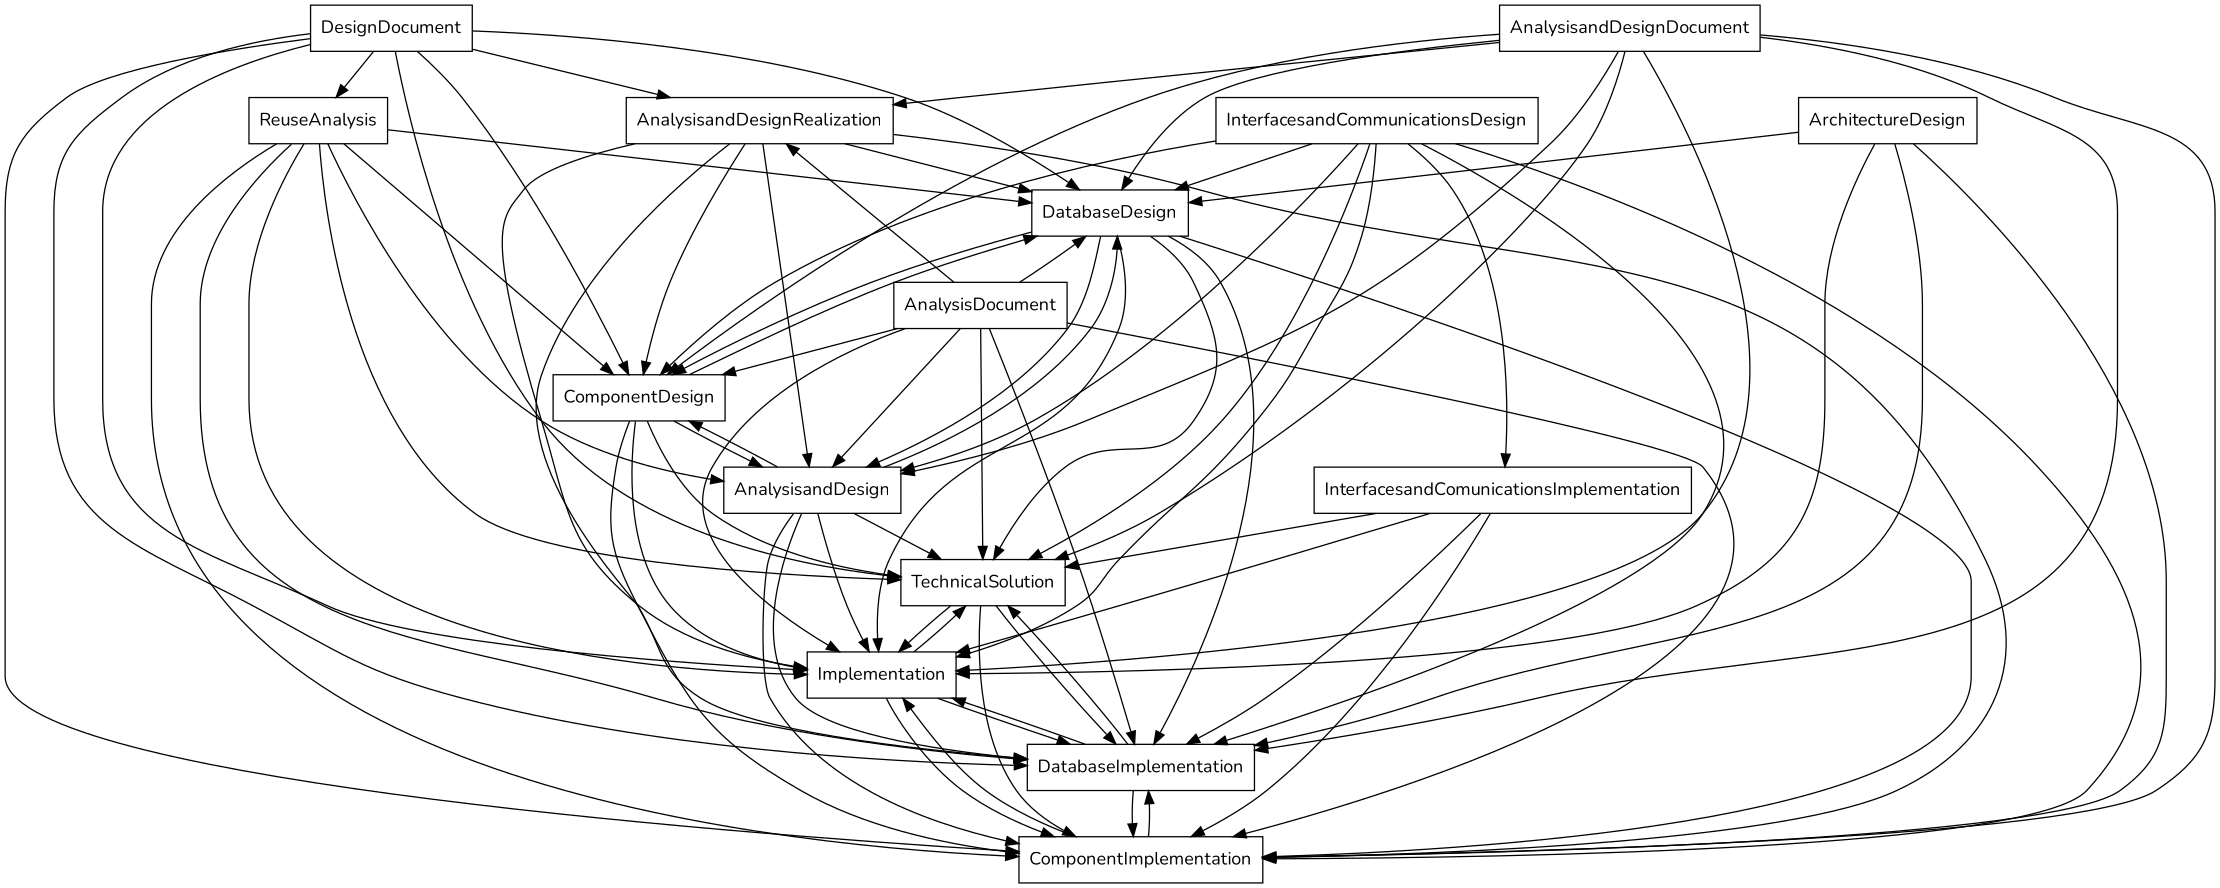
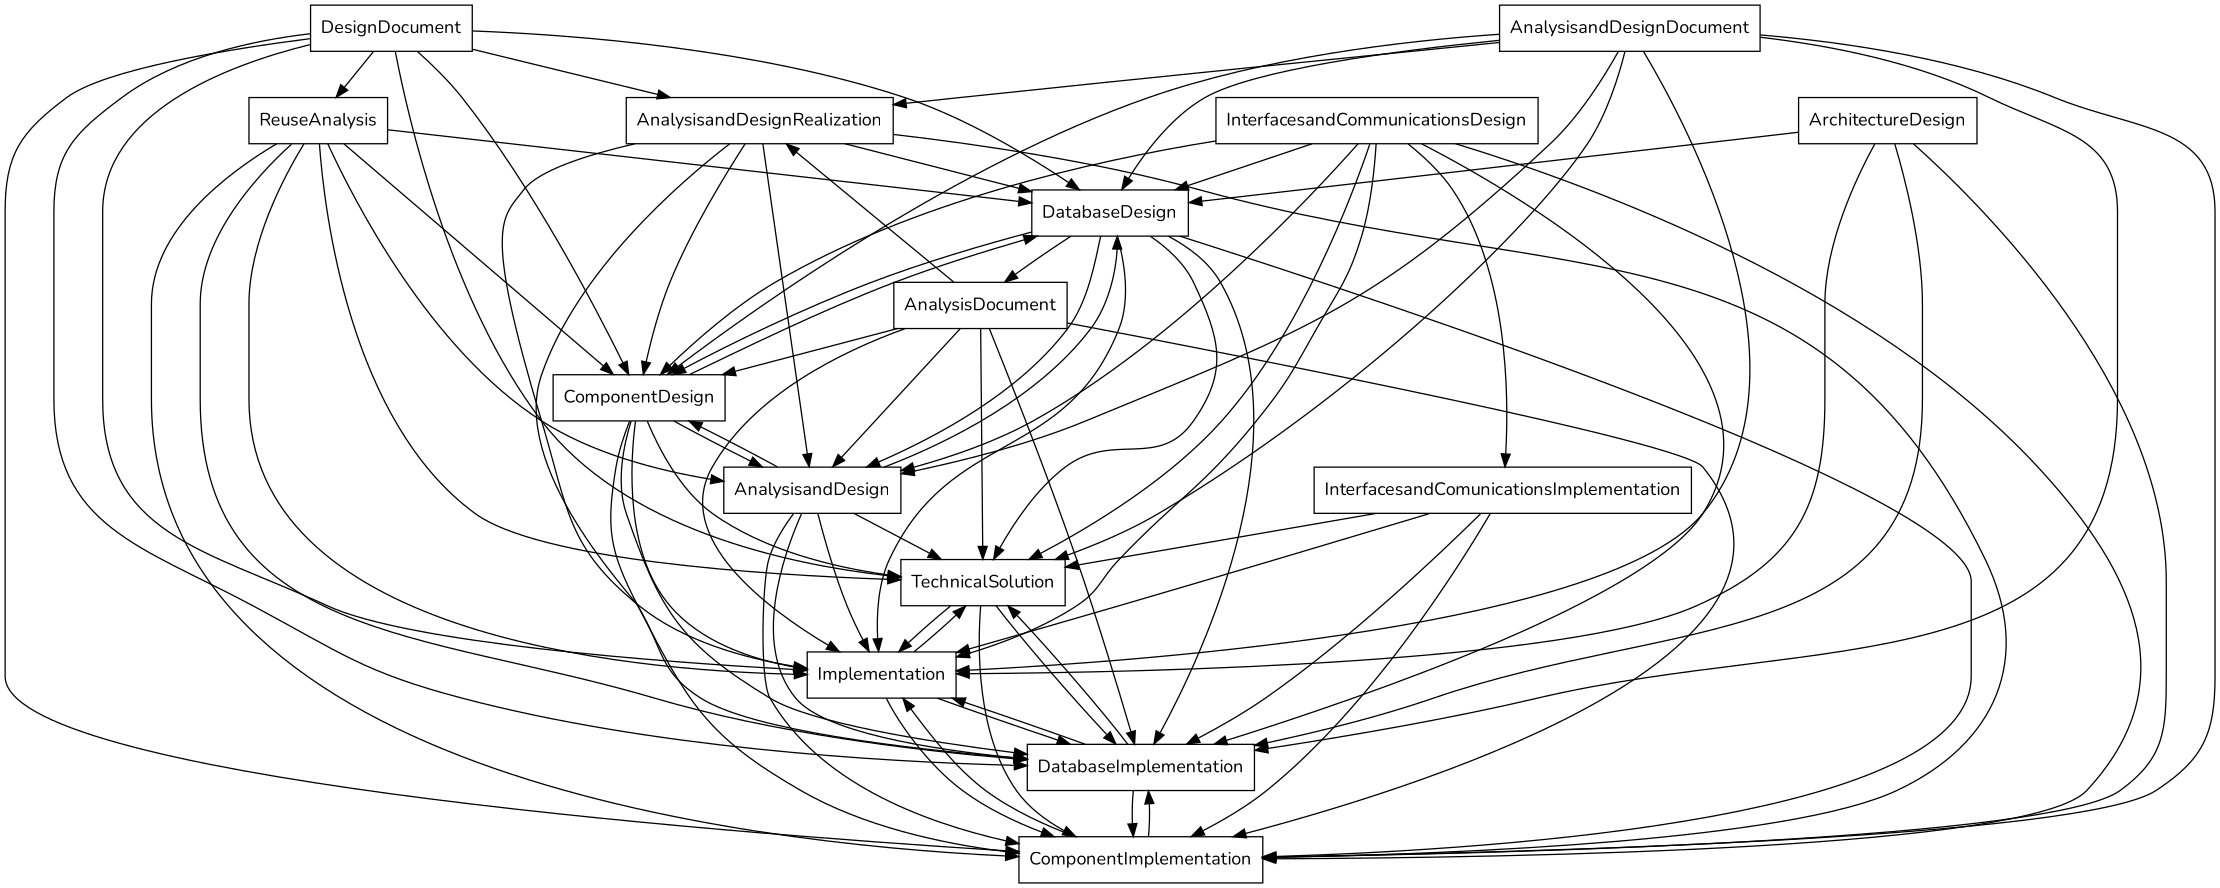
edge "AnalysisDocument" -> "DatabaseDesign": reversed
edge "ComponentDesign" -> "DatabaseImplementation": added
